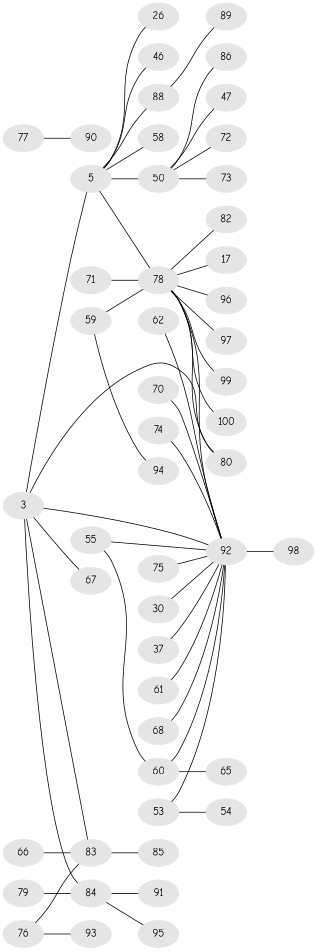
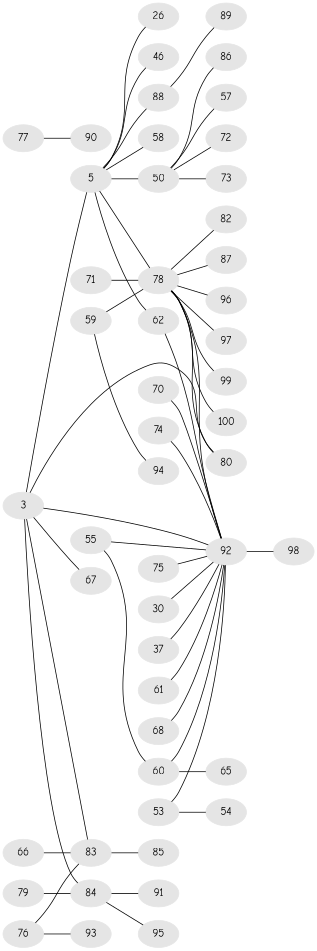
node "47": label "47" -> "57"
edge "5" -- "62": added
node "17": label "17" -> "87"
